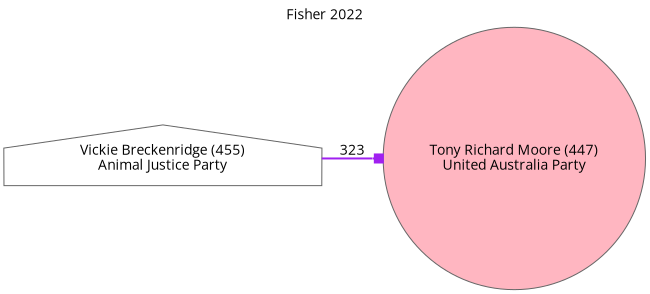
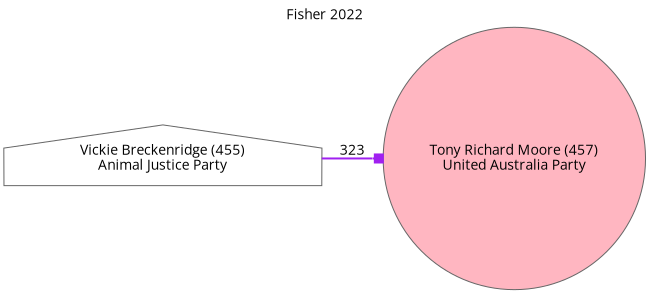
node "Tony Richard Moore (447) United Australia Party": label "Tony Richard Moore (447) United Australia Party" -> "Tony Richard Moore (457) United Australia Party"
